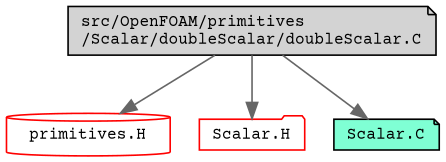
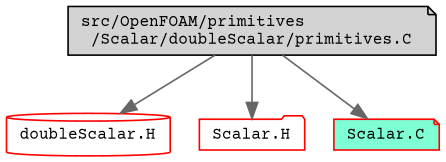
node "src/OpenFOAM/primitives /Scalar/doubleScalar/doubleScalar.C": label "src/OpenFOAM/primitives /Scalar/doubleScalar/doubleScalar.C" -> "src/OpenFOAM/primitives /Scalar/doubleScalar/primitives.C"
node "primitives.H": label "primitives.H" -> "doubleScalar.H"
node "Scalar.C": color black -> red
